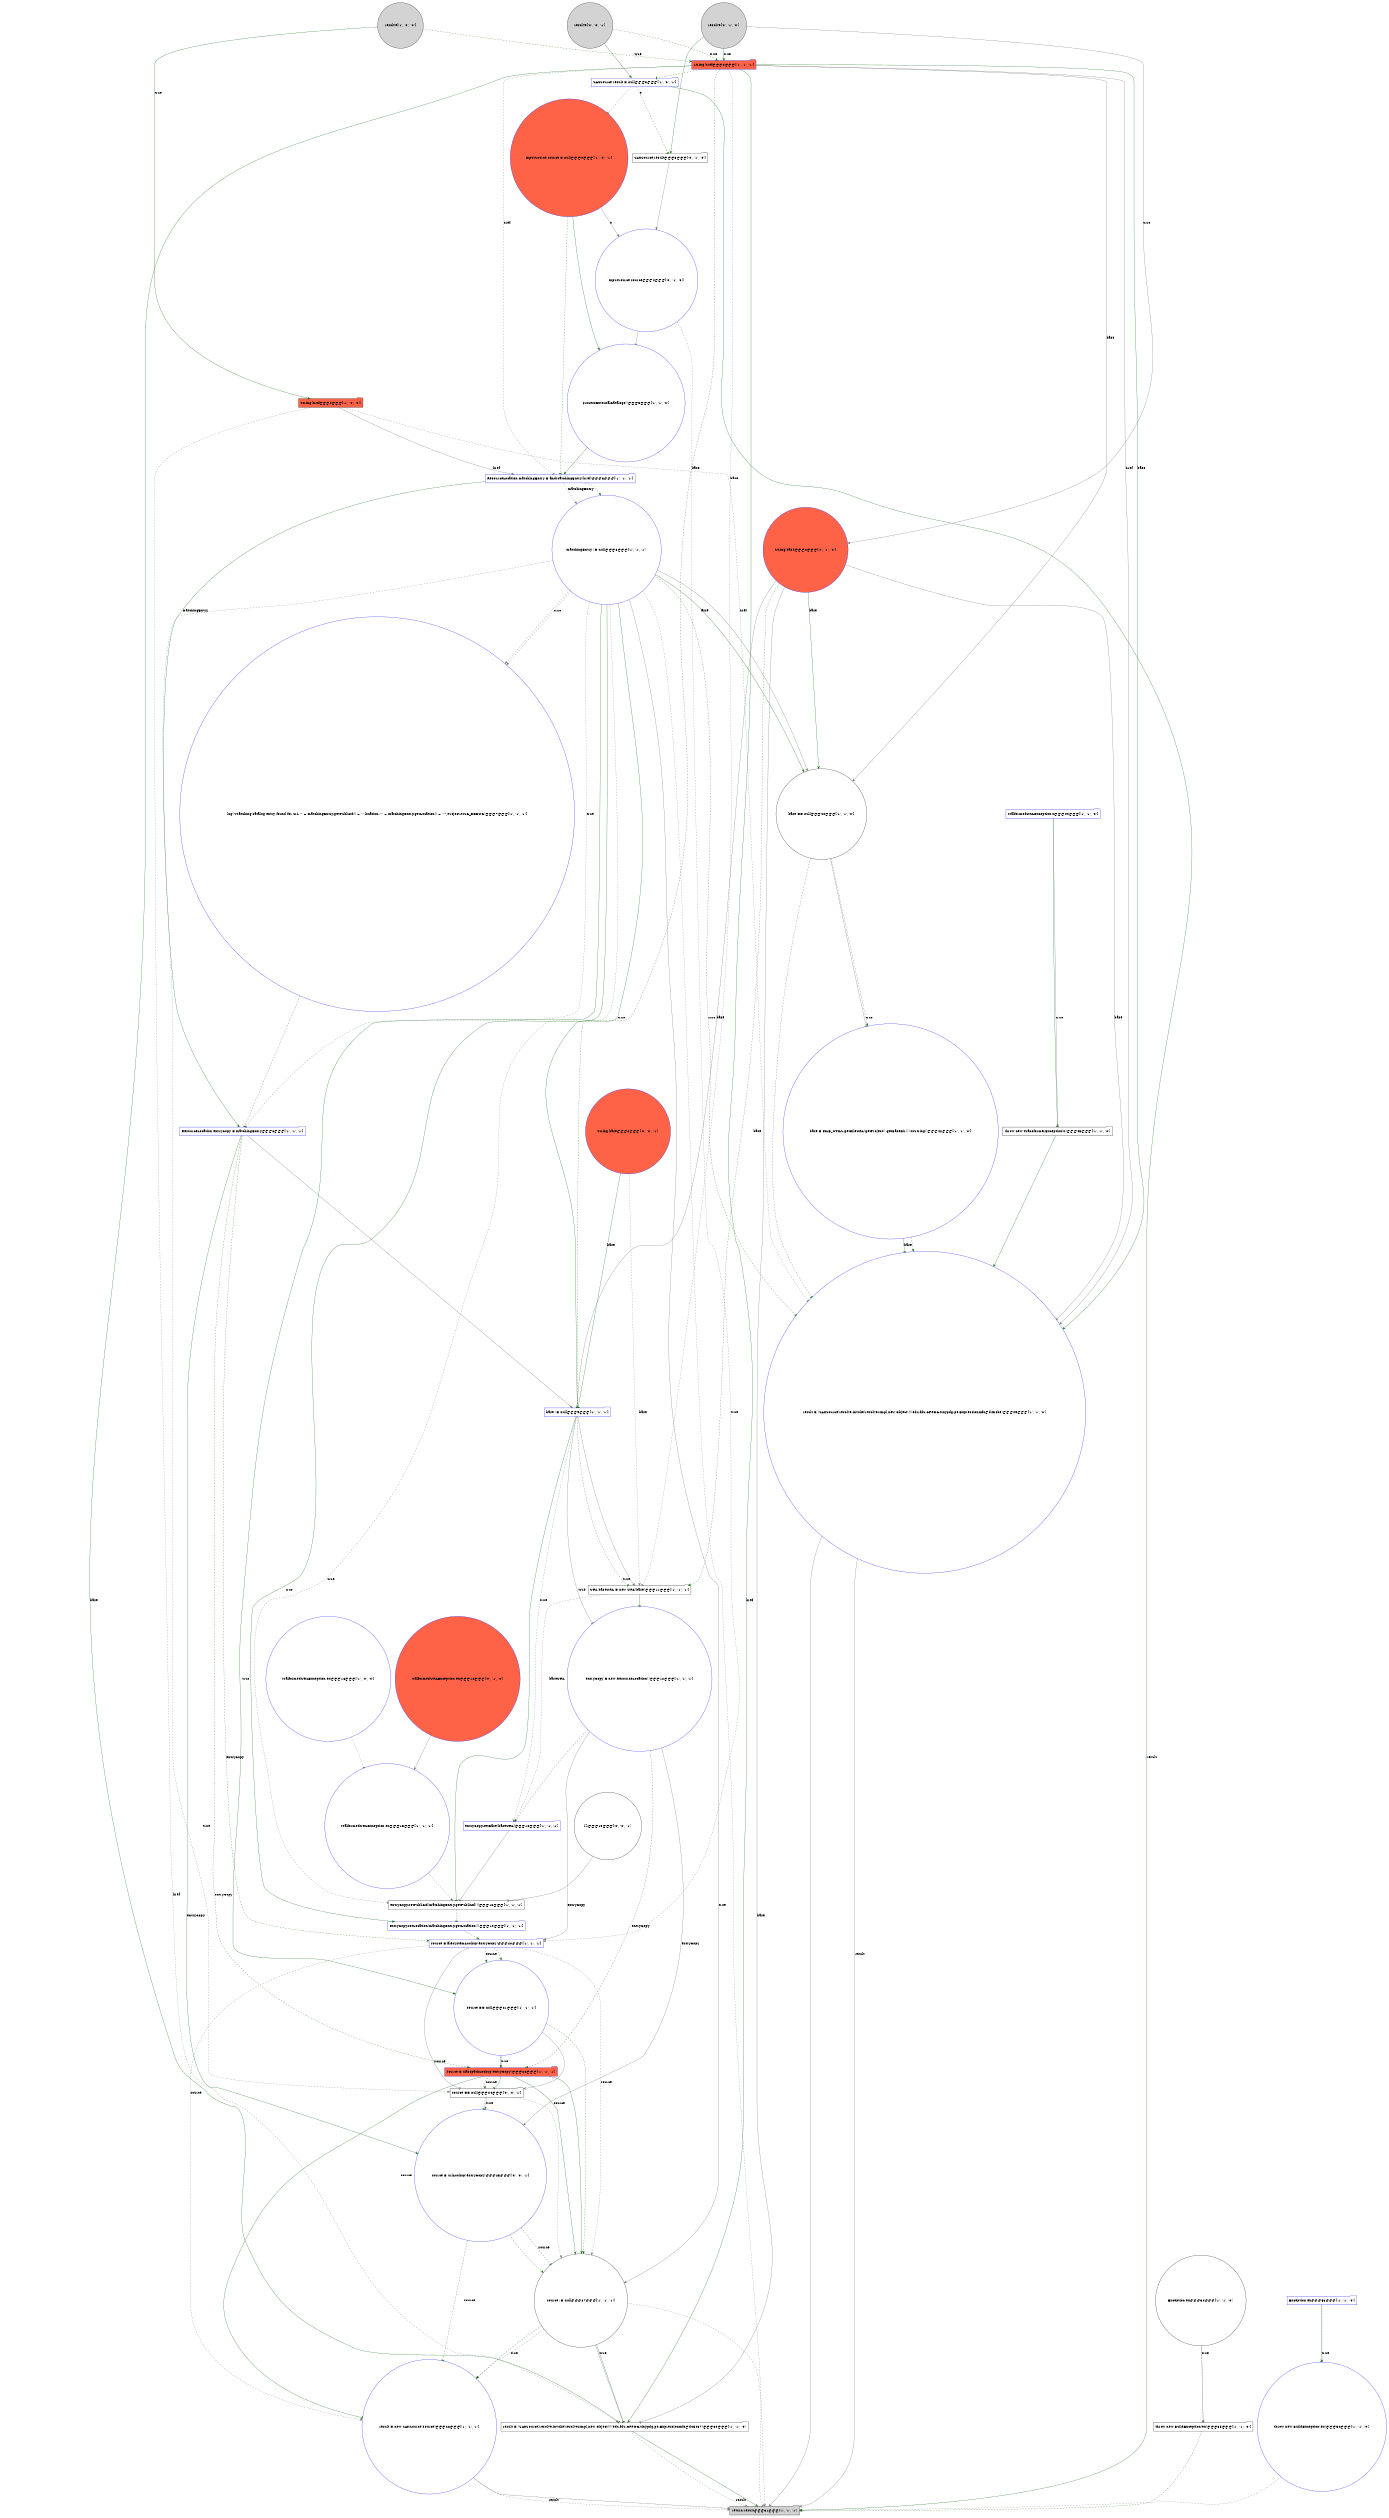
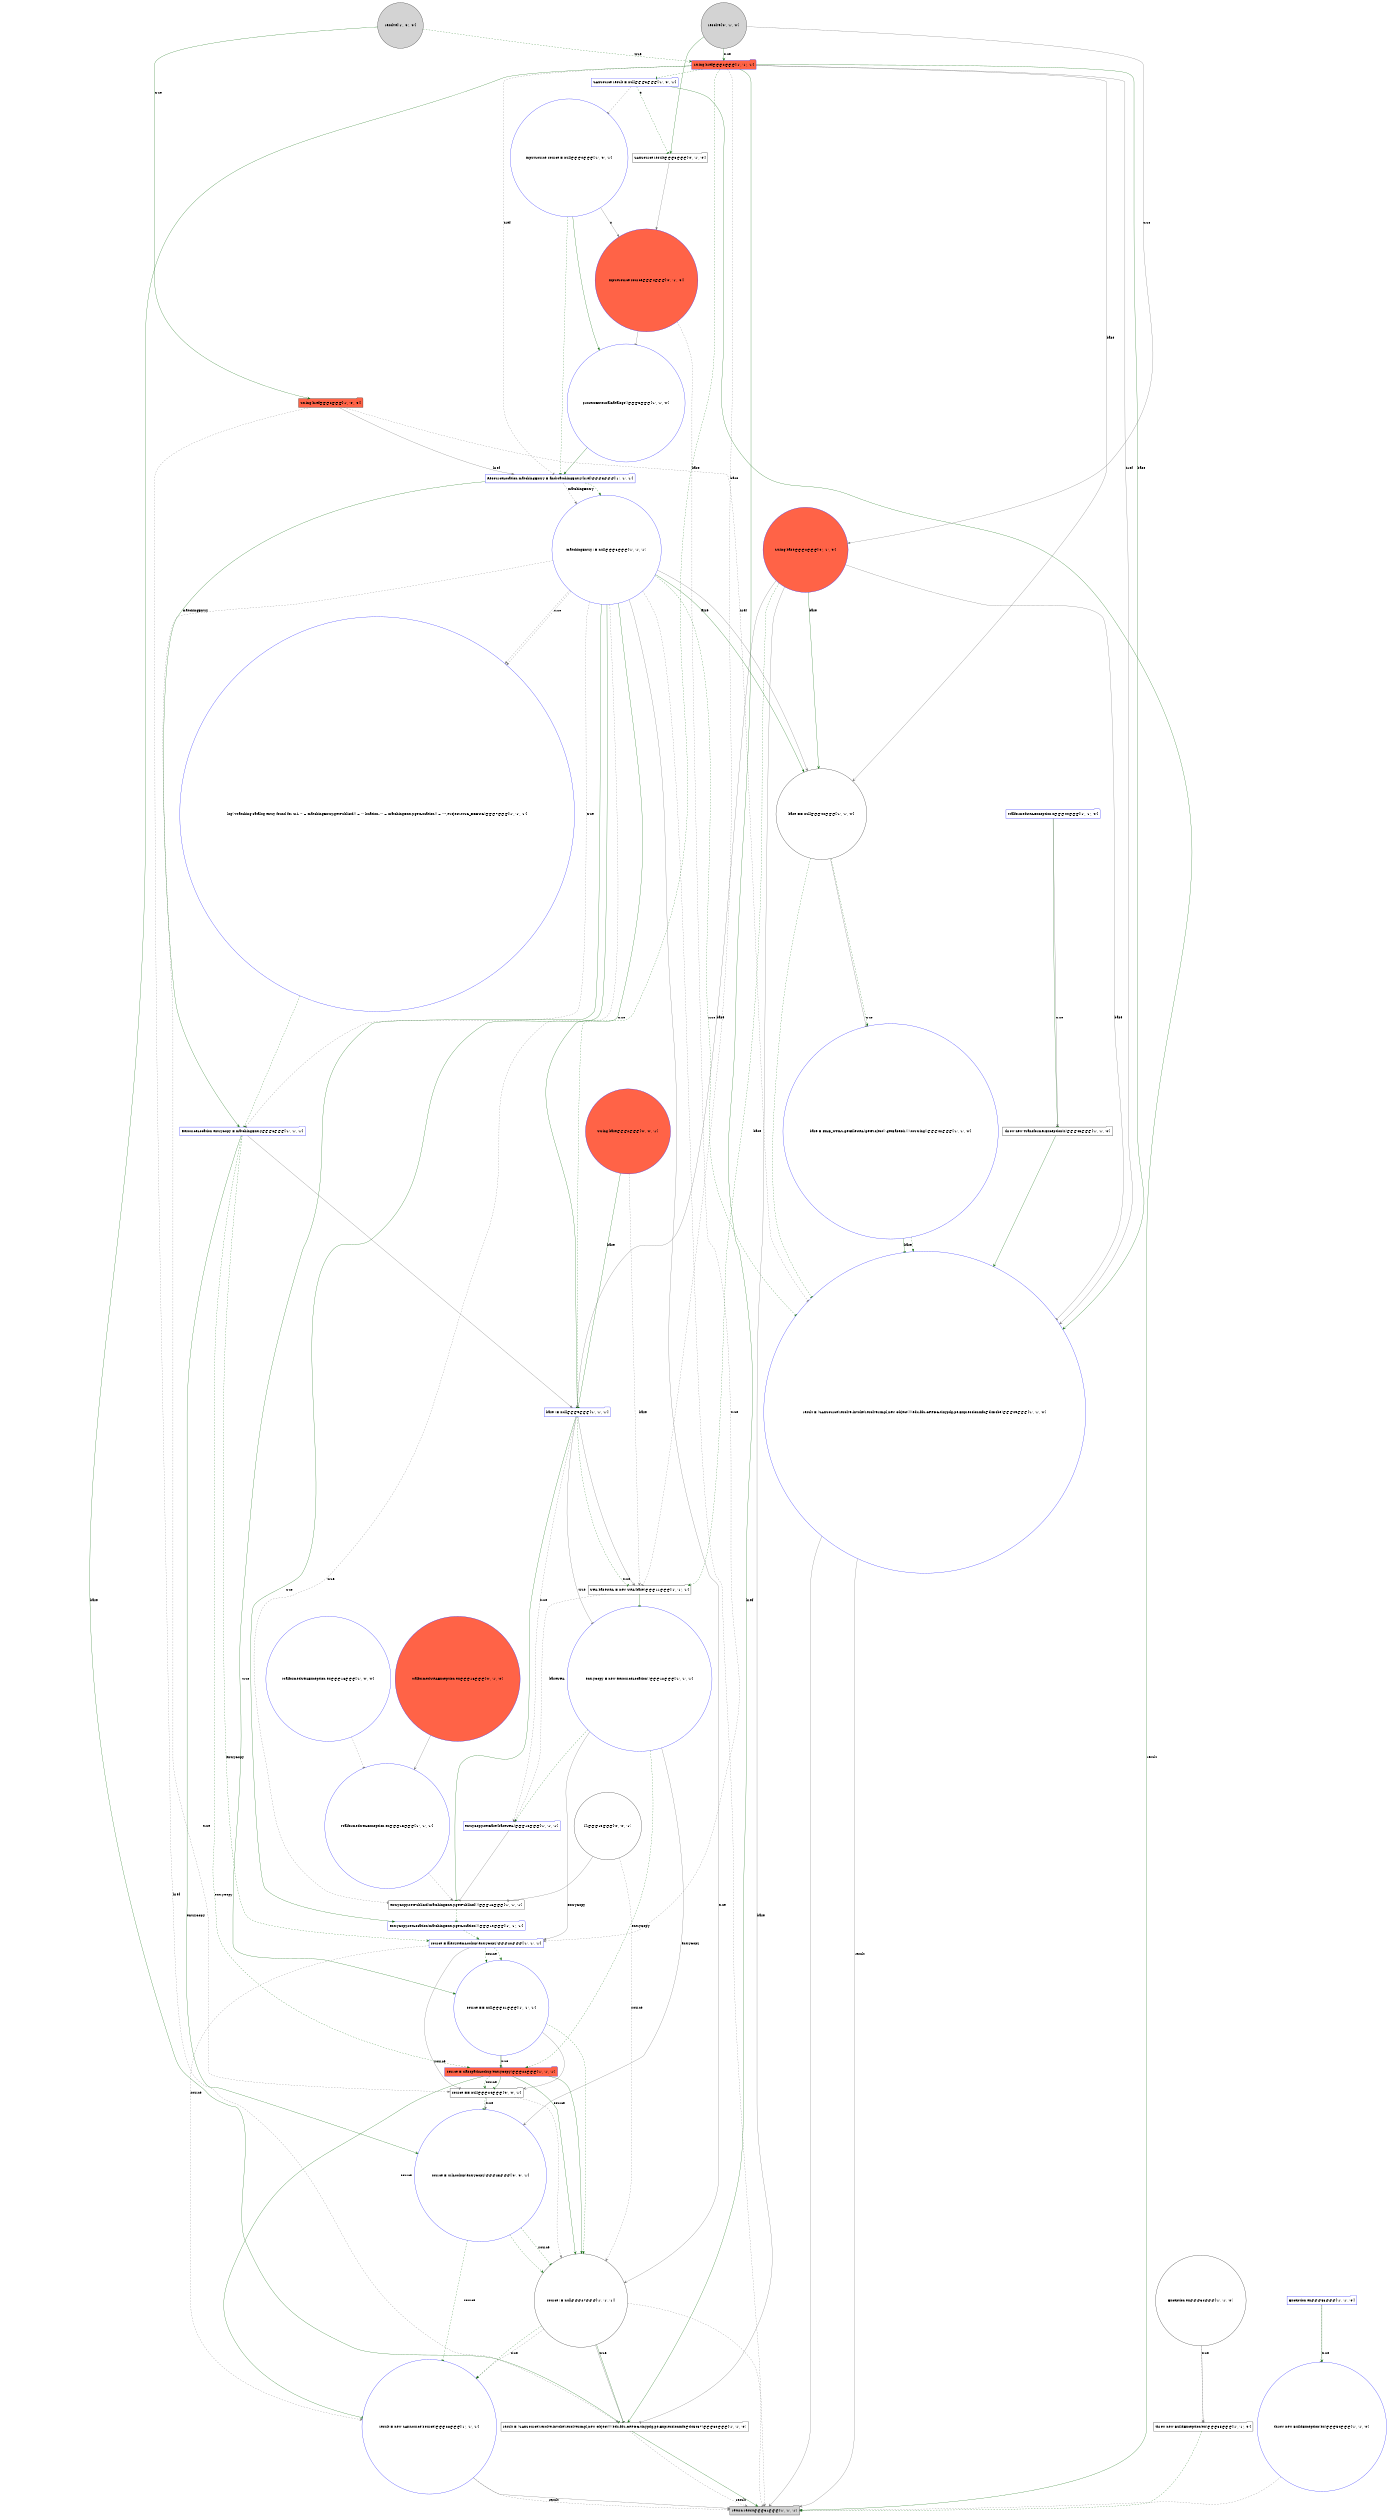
node "resolve['0', '0', '1']": removed
node "InputSource source = null@@@4@@@['1', '0', '1']": fillcolor tomato -> white
node "InputSource source@@@4@@@['0', '1', '0']": fillcolor white -> tomato
edge "source = filesystemLookup(entryCopy)@@@20@@@['1', '1', '1']" -> "source != null@@@27@@@['1', '1', '1']": now "{}@@@15@@@['0', '0', '1']" -> "source != null@@@27@@@['1', '1', '1']"
